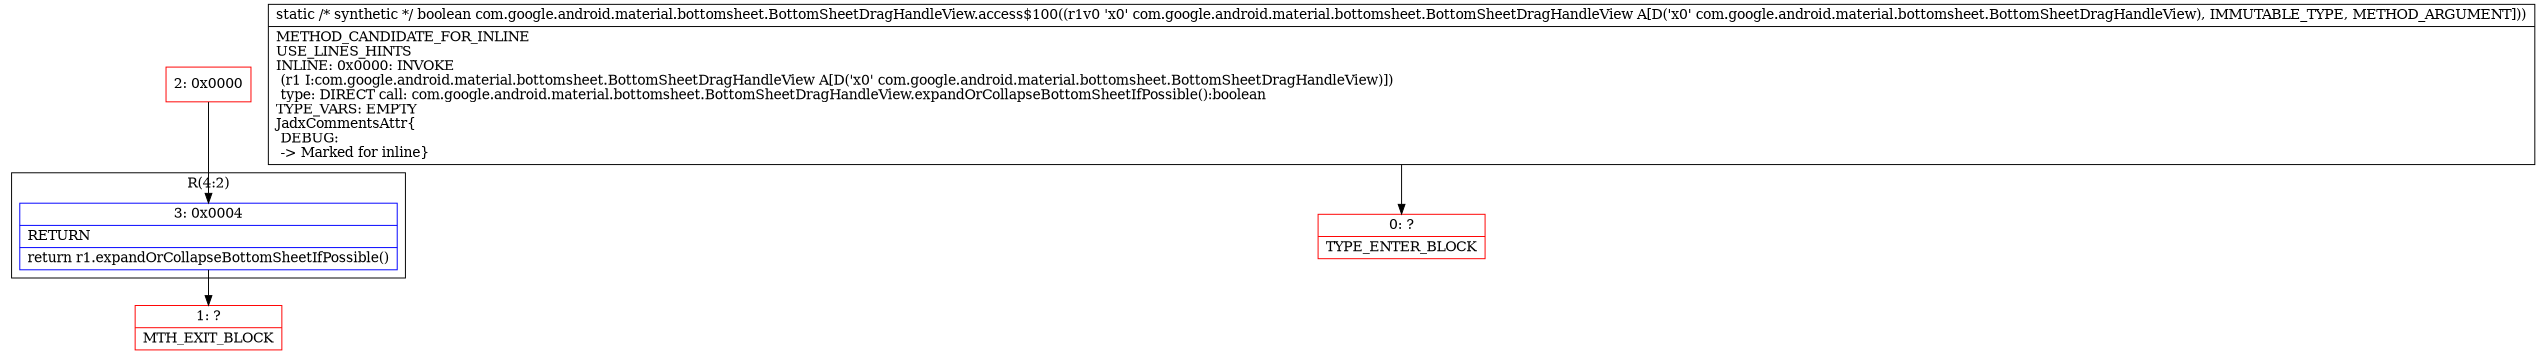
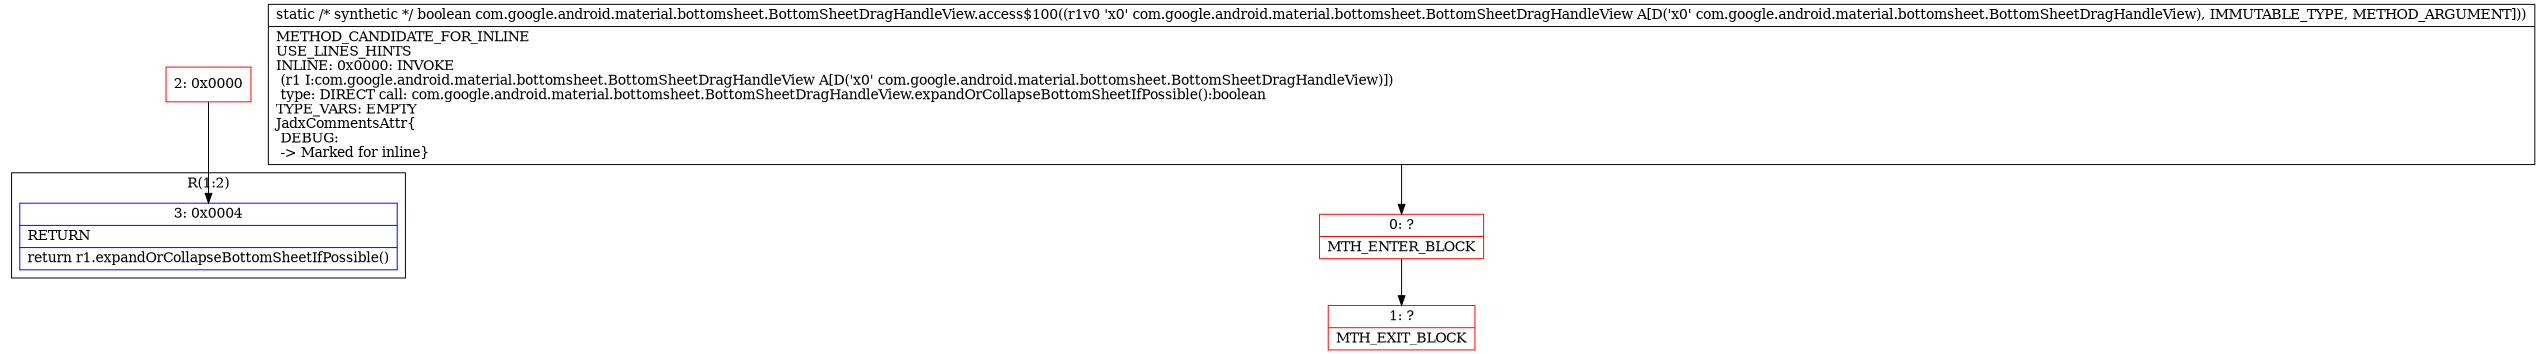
cluster "R(4:2)": label "R(4:2)" -> "R(1:2)"
node "0: ?": text "TYPE_ENTER_BLOCK" -> "MTH_ENTER_BLOCK"
edge "3: 0x0004" -> "1: ?": now "0: ?" -> "1: ?"
